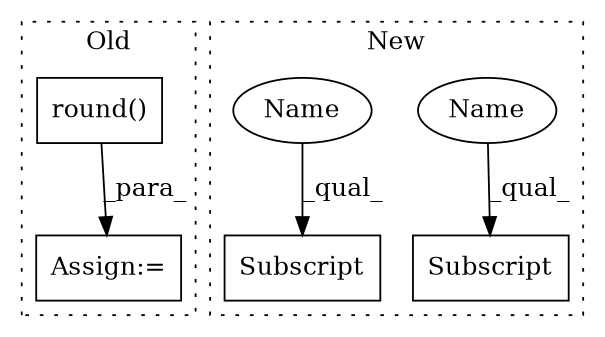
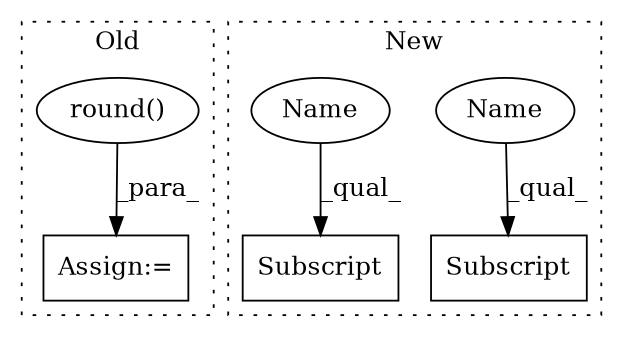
node "round()": shape box -> ellipse
